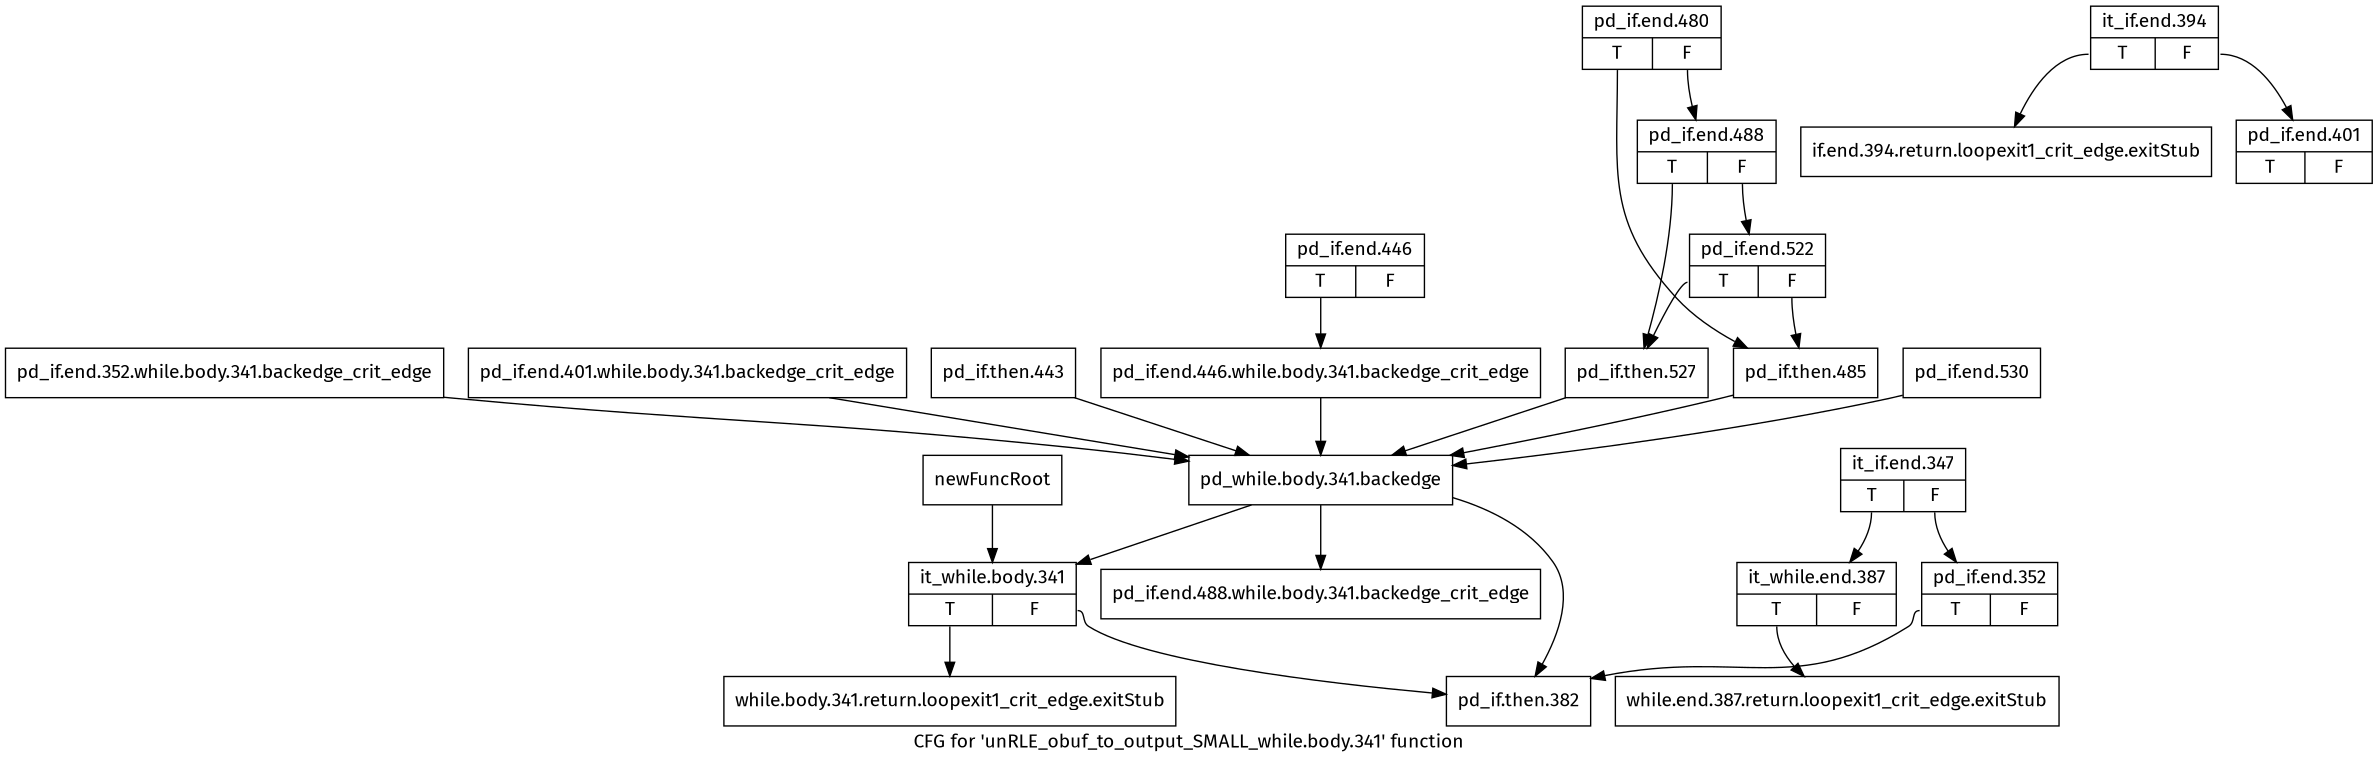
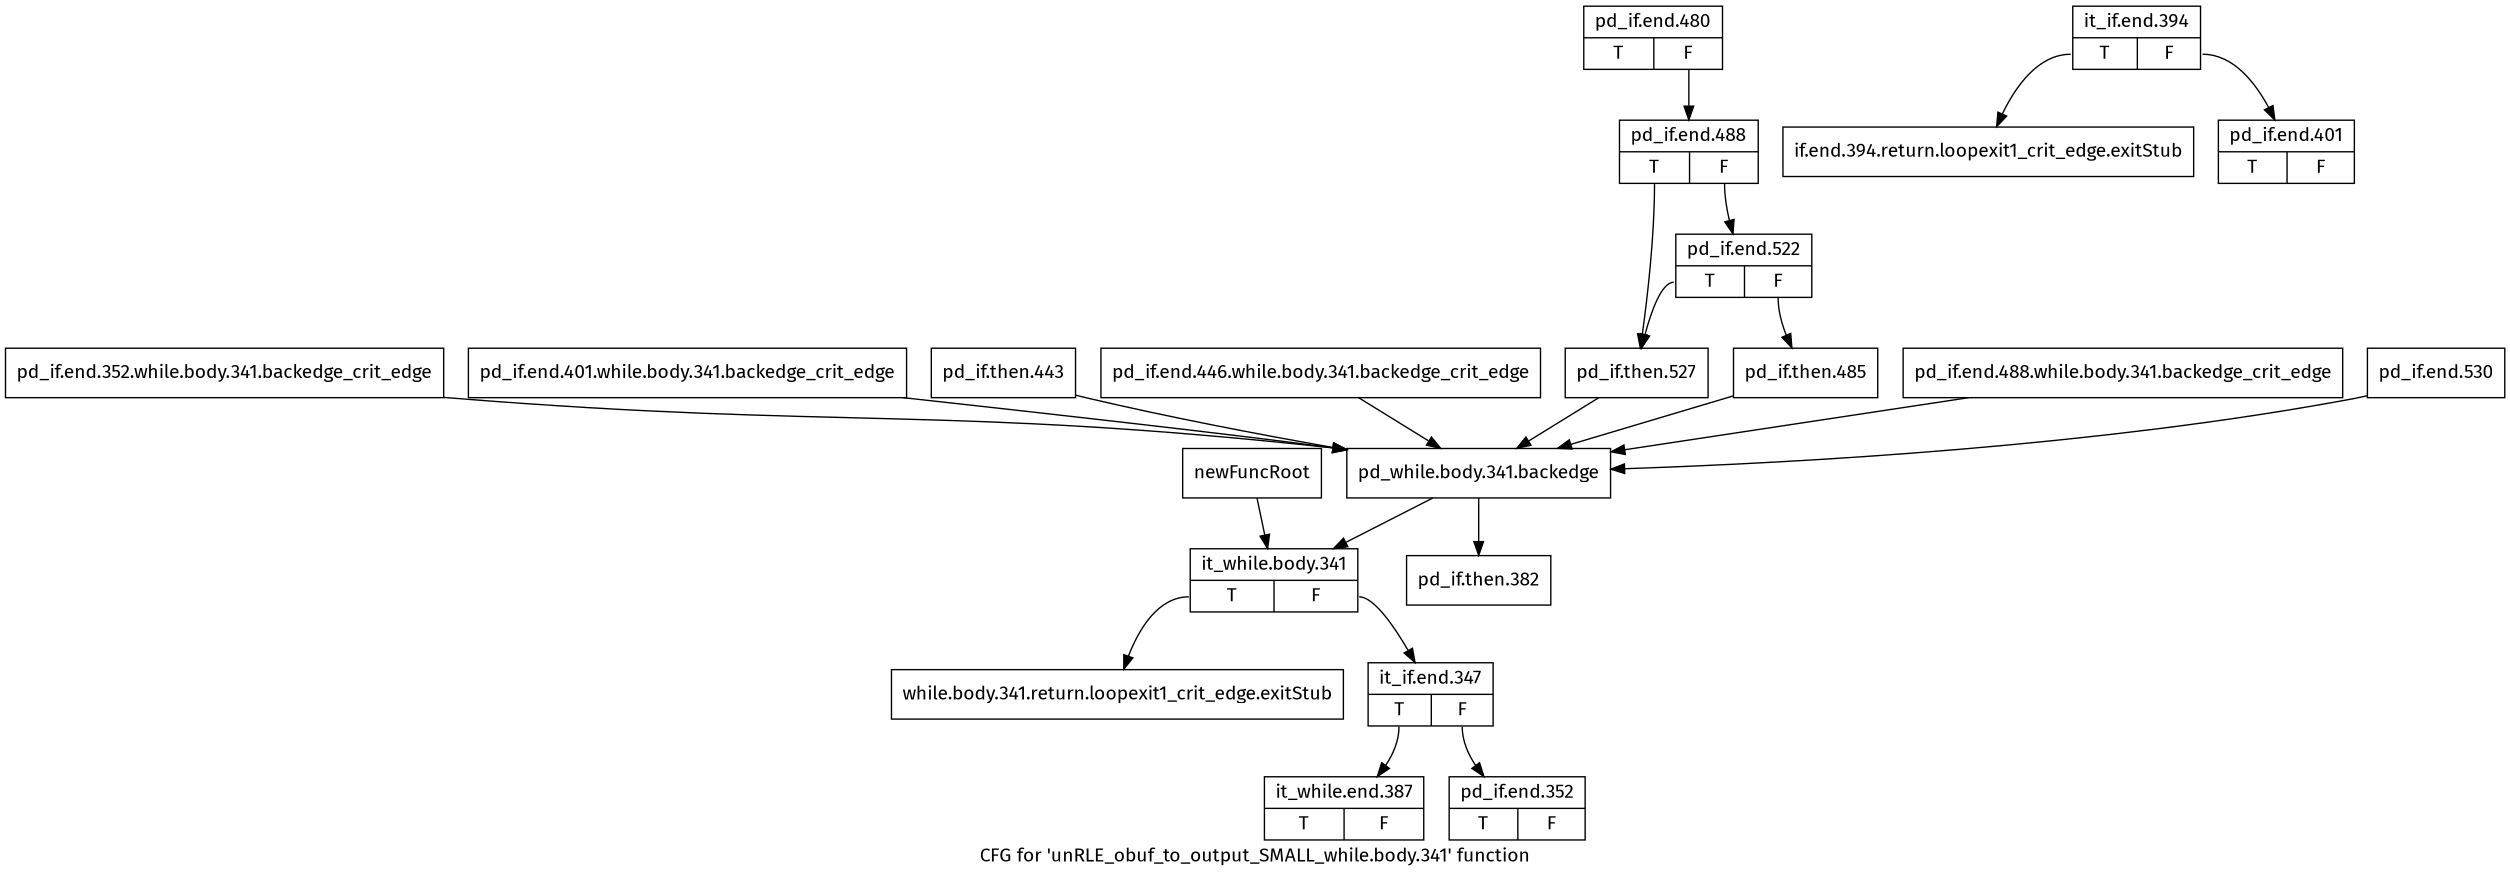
edge "pd_if.end.480" -> "pd_if.then.485": removed
node "pd_if.end.446": removed
edge "pd_while.body.341.backedge" -> "pd_if.end.488.while.body.341.backedge_crit_edge": reversed
edge "pd_if.end.352" -> "pd_if.then.382": removed
edge "it_while.body.341" -> "pd_if.then.382": now "it_while.body.341" -> "it_if.end.347"
node "while.end.387.return.loopexit1_crit_edge.exitStub": removed
